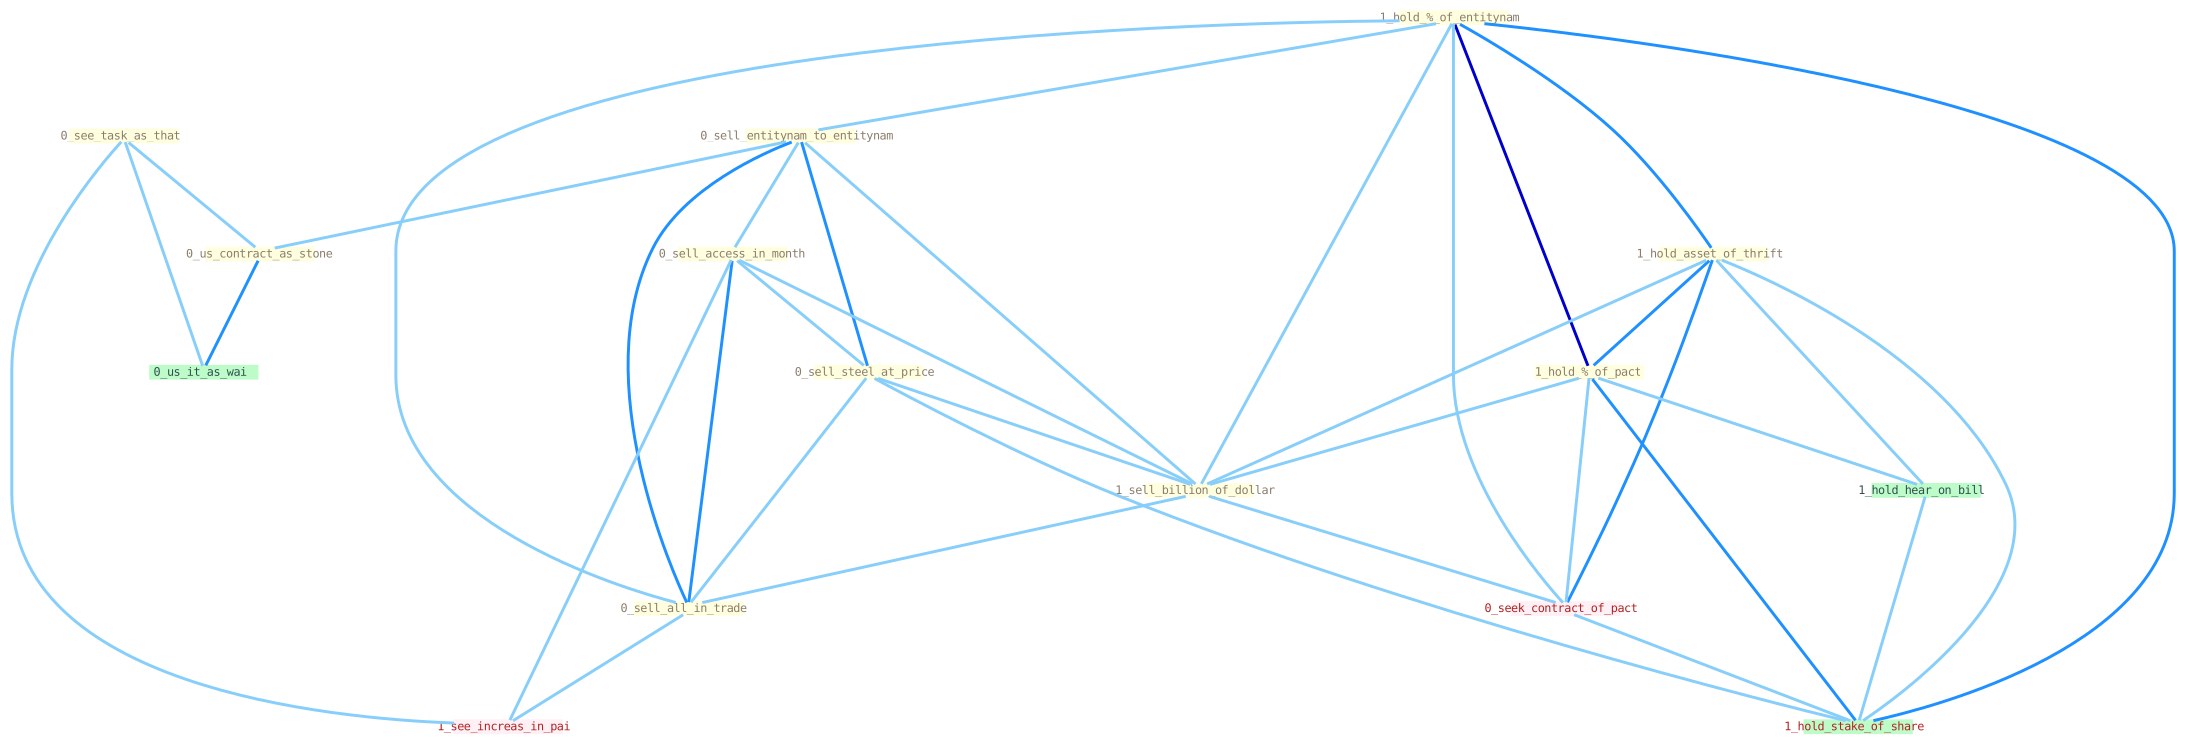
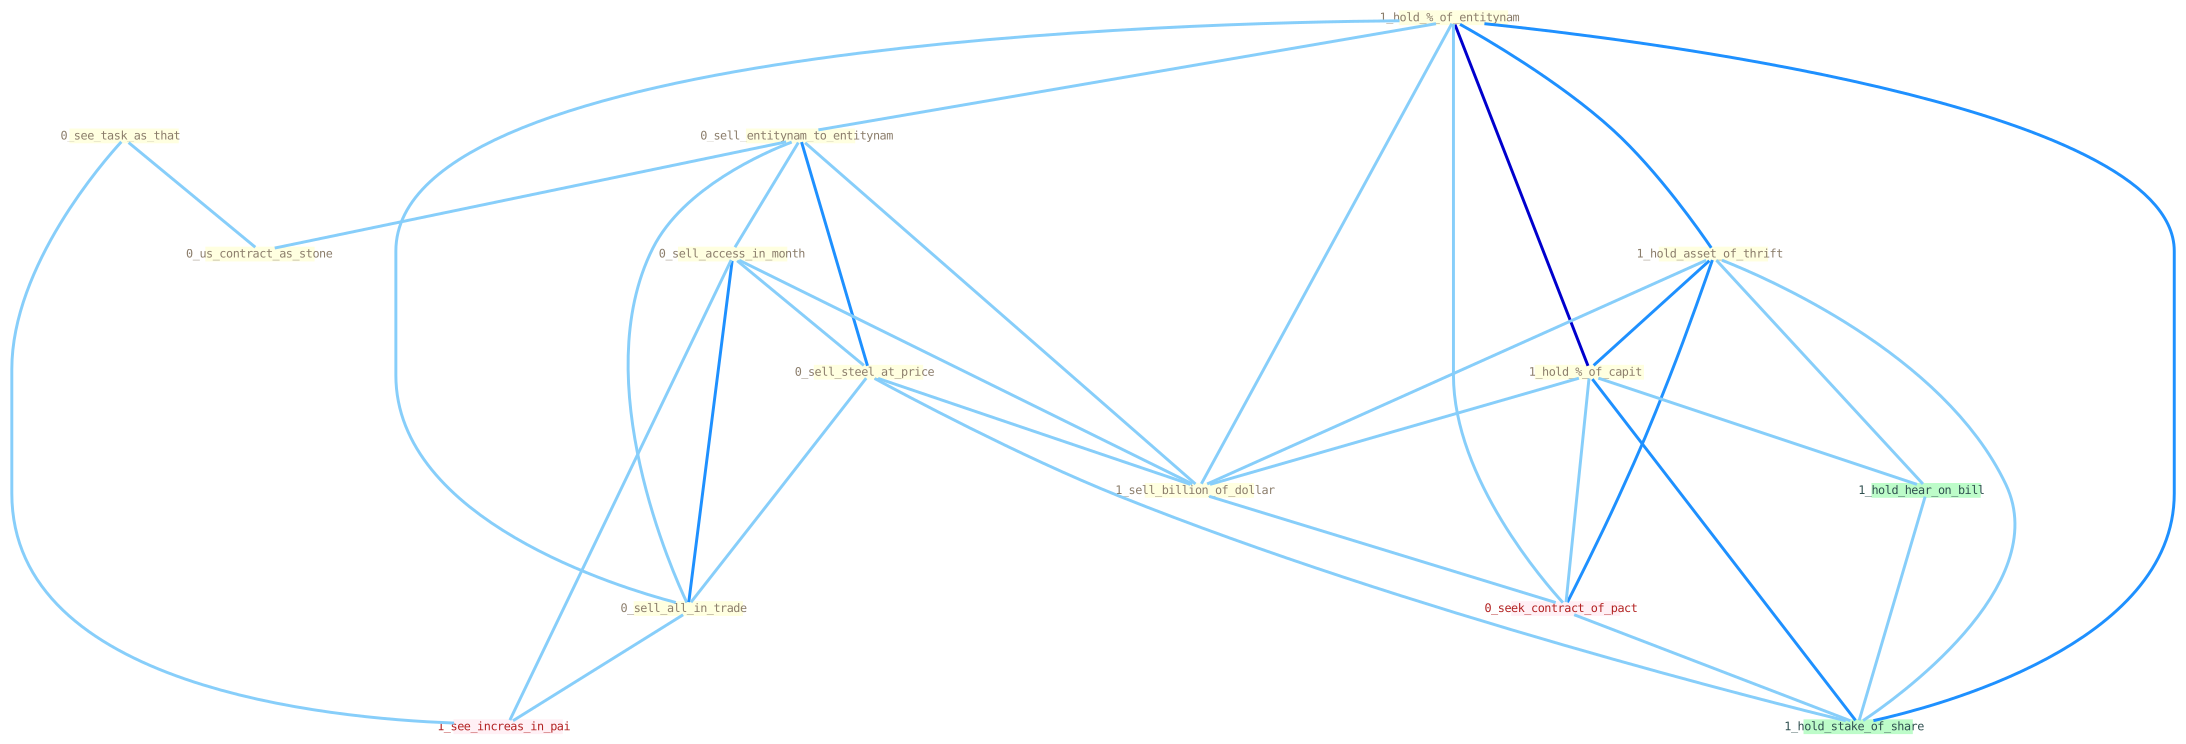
edge "0_sell_entitynam_to_entitynam" -- "0_sell_all_in_trade": color #1e90ff -> #87cefa
node "0_us_it_as_wai": removed
node "1_hold_%_of_pact": label "1_hold_%_of_pact" -> "1_hold_%_of_capit"
edge "1_sell_billion_of_dollar" -- "0_sell_all_in_trade": removed
node "1_hold_stake_of_share": fontcolor #b22222 -> #2f4f4f
